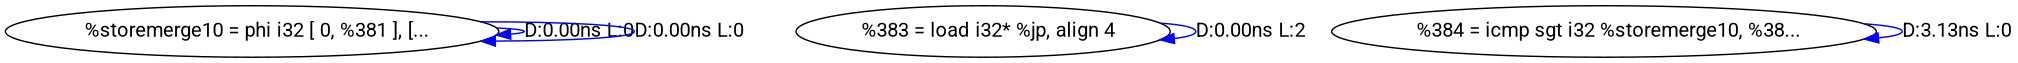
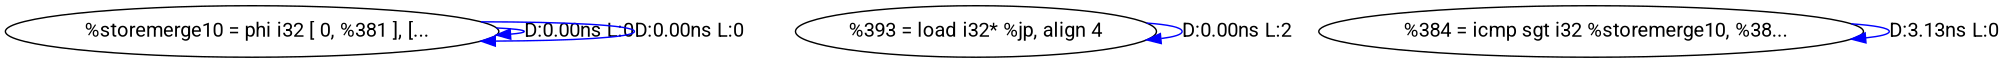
node "%383 = load i32* %jp, align 4": label "%383 = load i32* %jp, align 4" -> "%393 = load i32* %jp, align 4"
